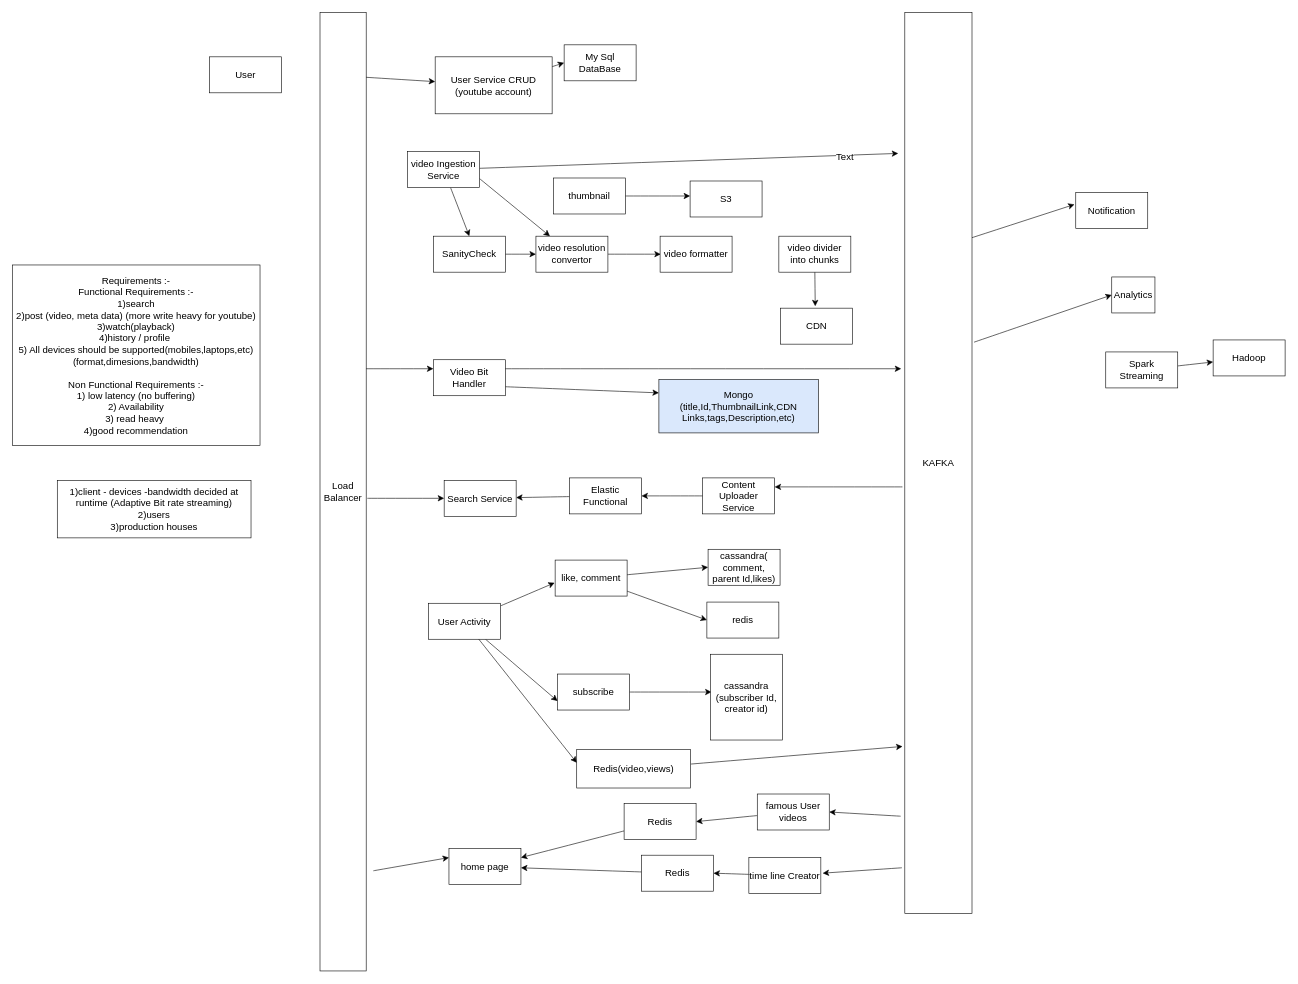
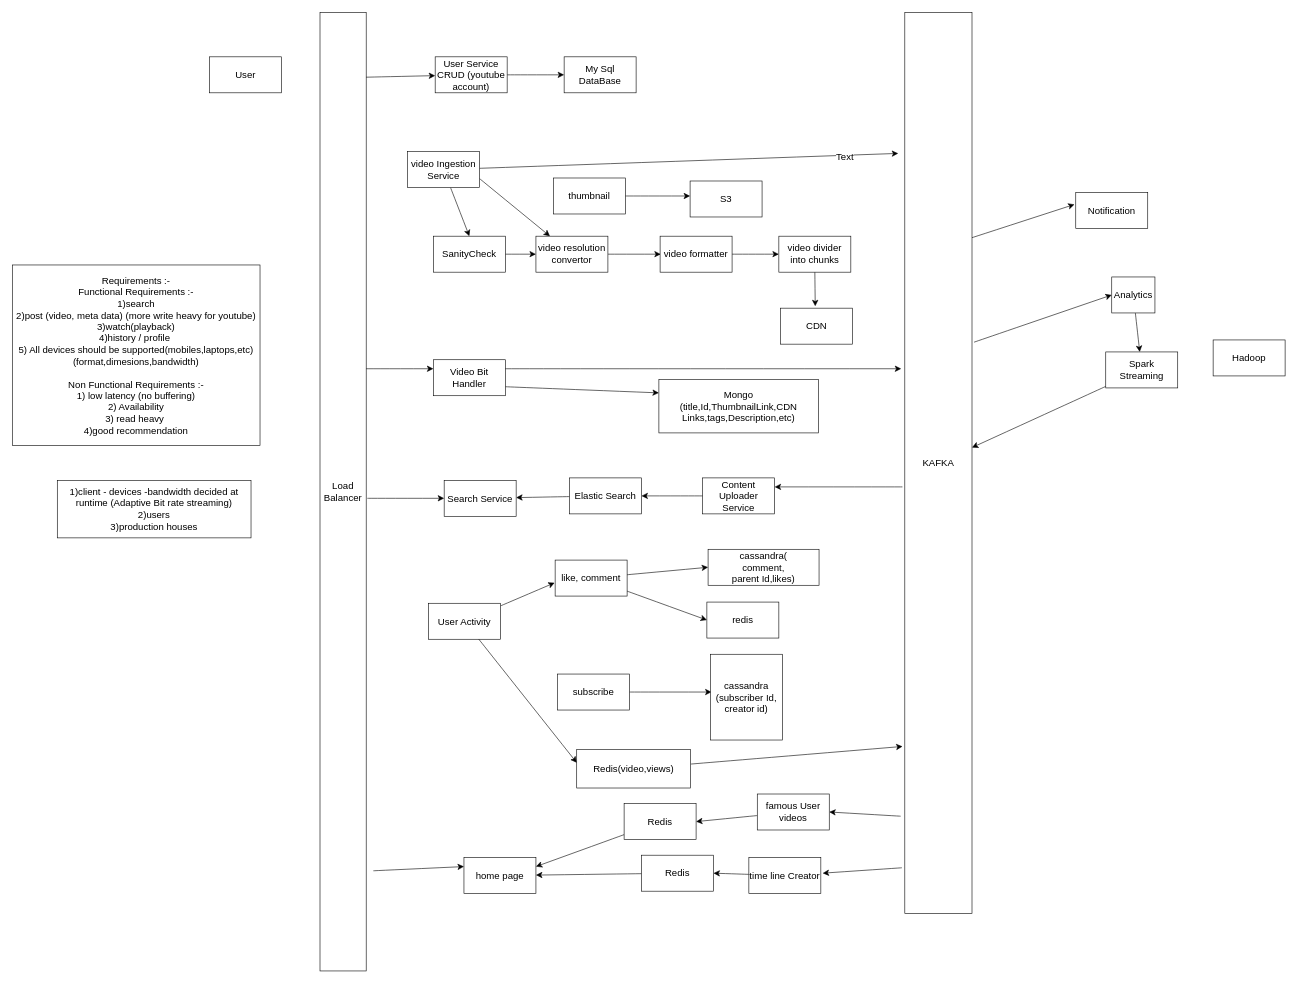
node "My Sql DataBase": moved (600, 63) -> (600, 75)
node "User Service CRUD (youtube account)": size 117x57 -> 72x36
edge "video formatter" -> "video divider into chunks": added
edge "Analytics" -> "Spark Streaming": added
edge "Spark Streaming" -> "Hadoop": now "Spark Streaming" -> "KAFKA"
node "Mongo (title,Id,ThumbnailLink,CDN Links,tags,Description,etc)": fillcolor #dae8fc -> #ffffff
node "Elastic Functional": label "Elastic Functional" -> "Elastic Search"
node "cassandra( comment, parent Id,likes)": size 72x36 -> 111x36
edge "User Activity" -> "subscribe": removed
node "home page": moved (485, 867) -> (500, 876)
